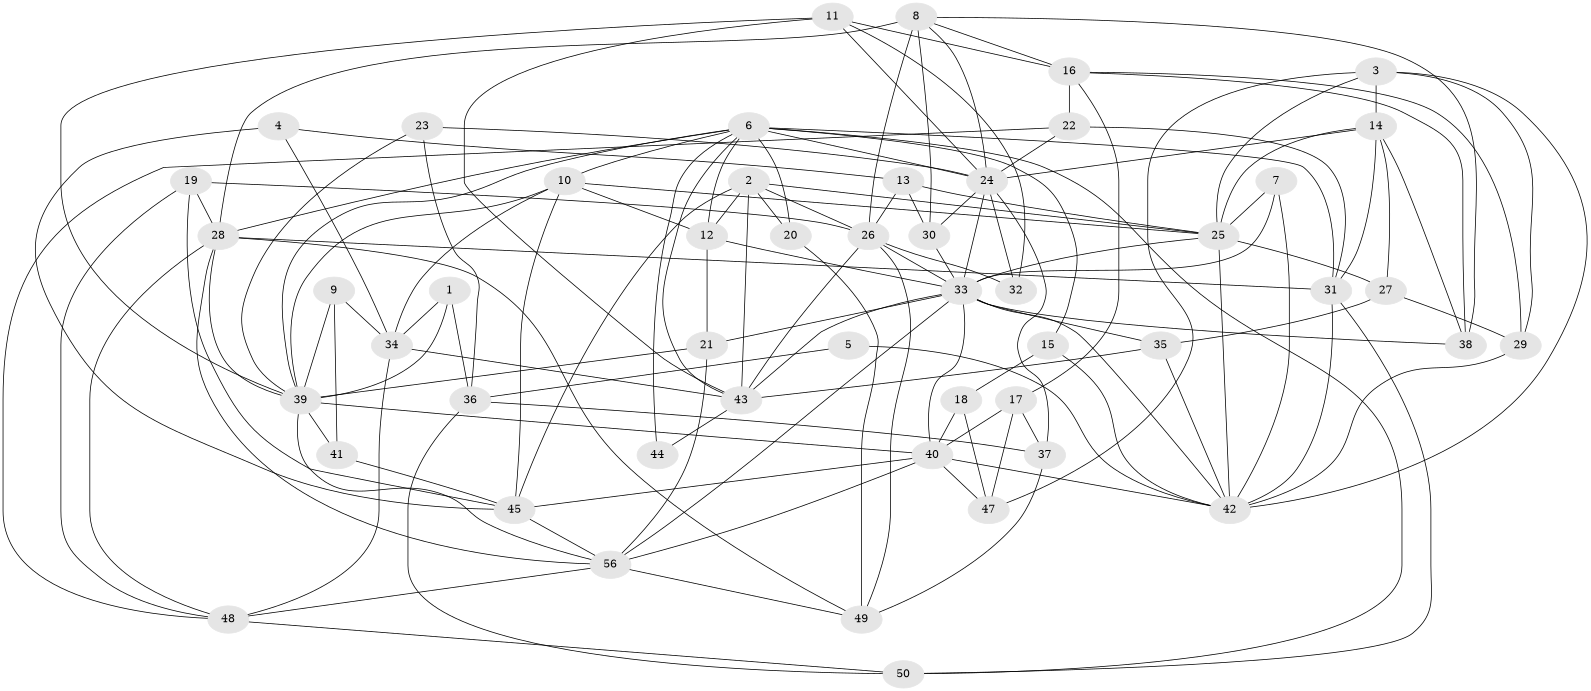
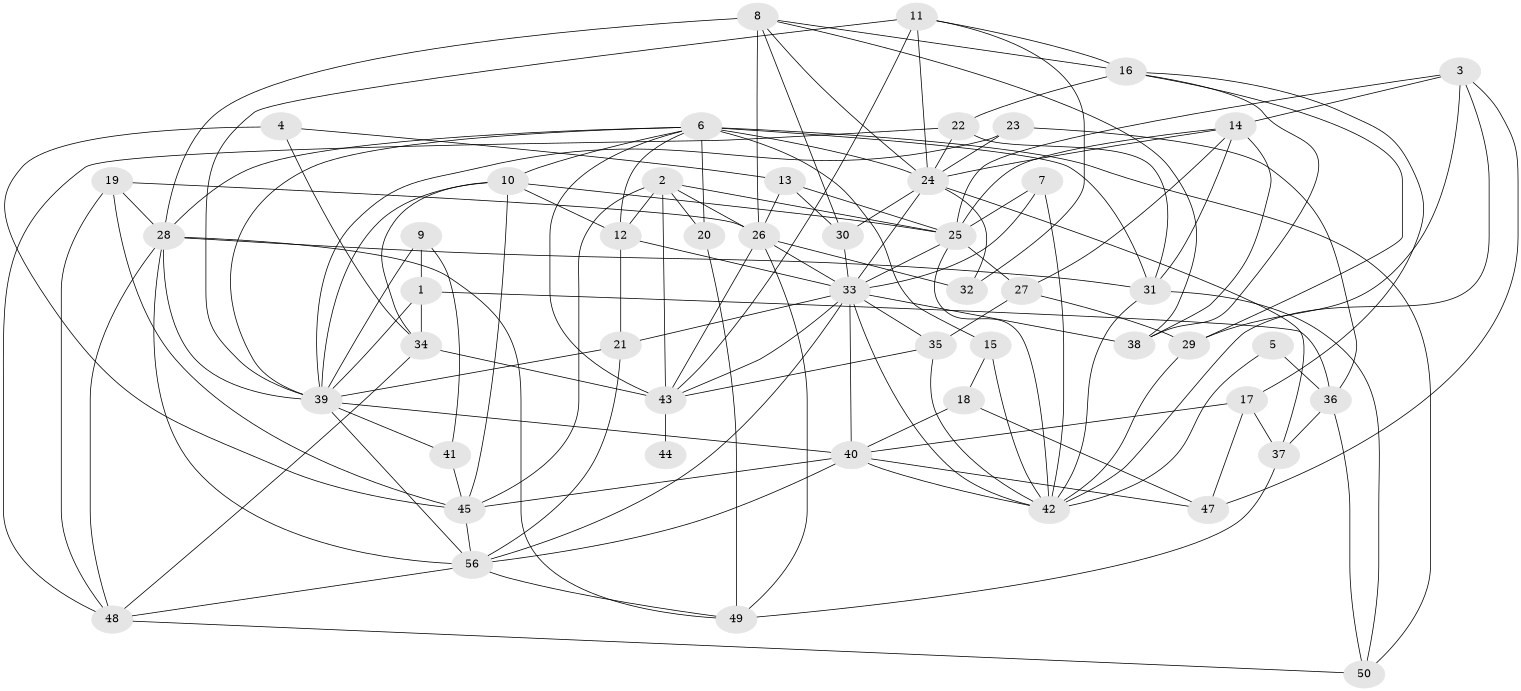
edge "6" -- "44": removed
edge "9" -- "34": now "9" -- "1"
